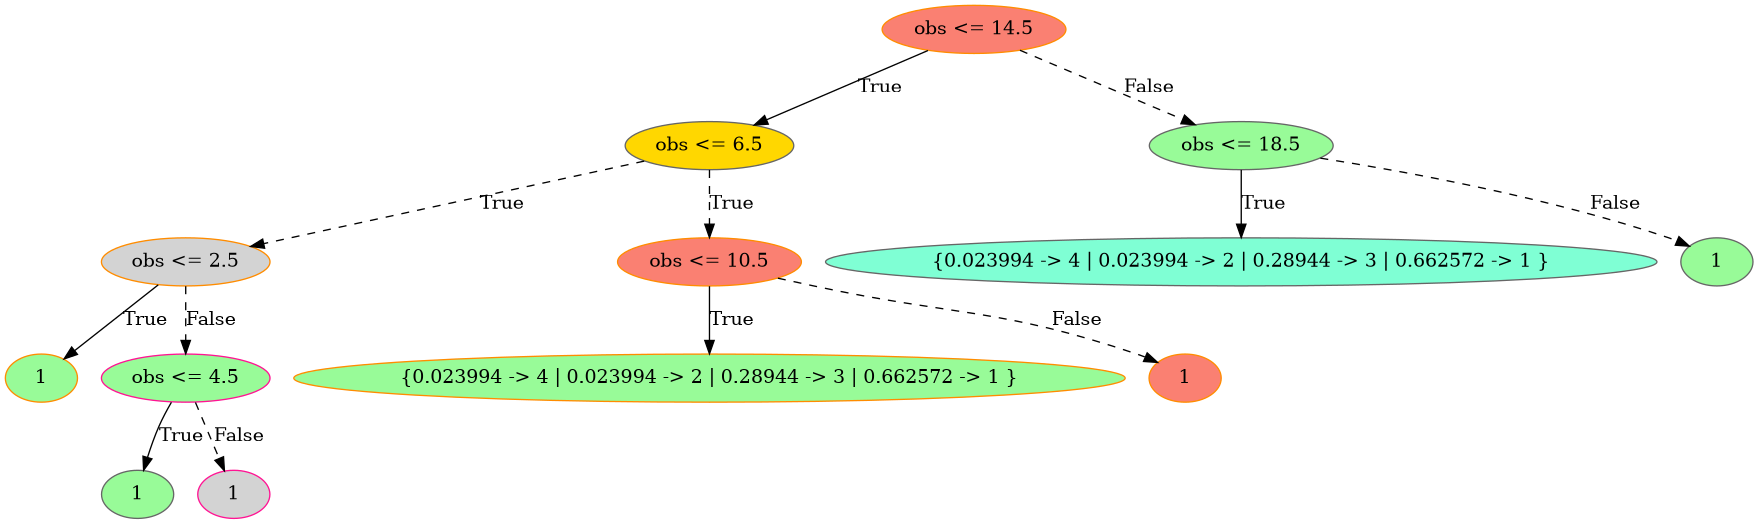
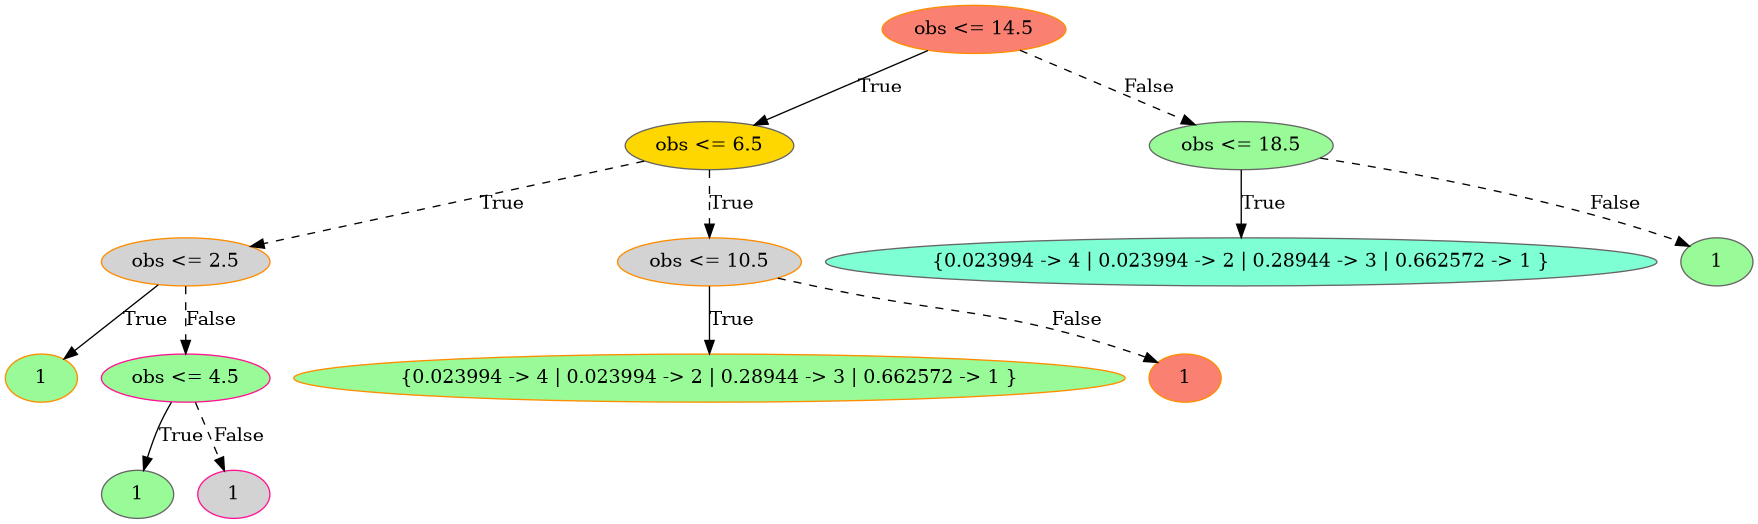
node "obs <= 10.5": fillcolor salmon -> lightgrey
